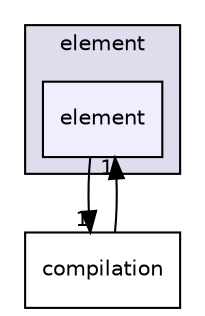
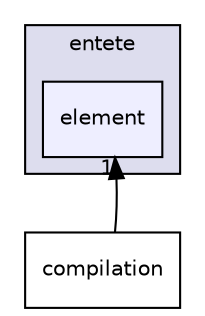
cluster "element": label "element" -> "entete"
edge "element" -> "compilation": removed
